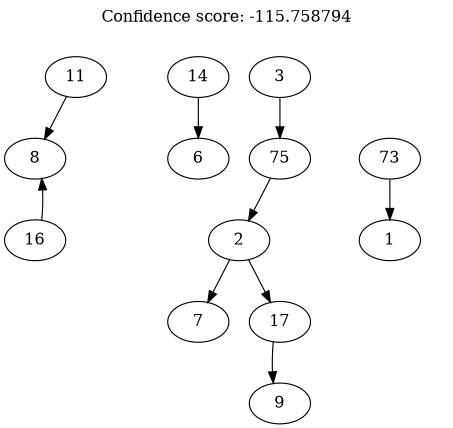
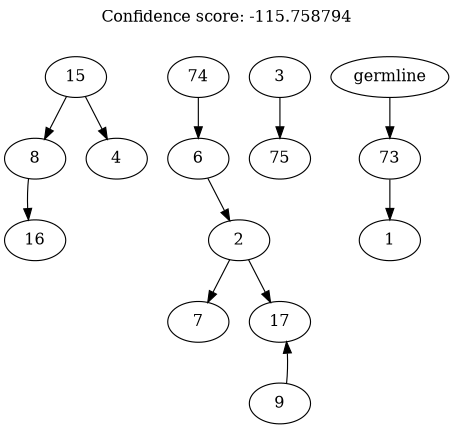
node "11": label "11" -> "15"
node "14": label "14" -> "74"
node "germline": added
node "4": added
edge "75" -> "2": now "6" -> "2"
edge "16" -> "8": reversed
edge "17" -> "9": reversed
